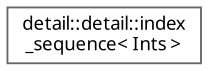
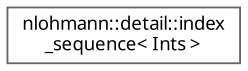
node "detail::detail::index _sequence< Ints >": label "detail::detail::index _sequence< Ints >" -> "nlohmann::detail::index _sequence< Ints >"
